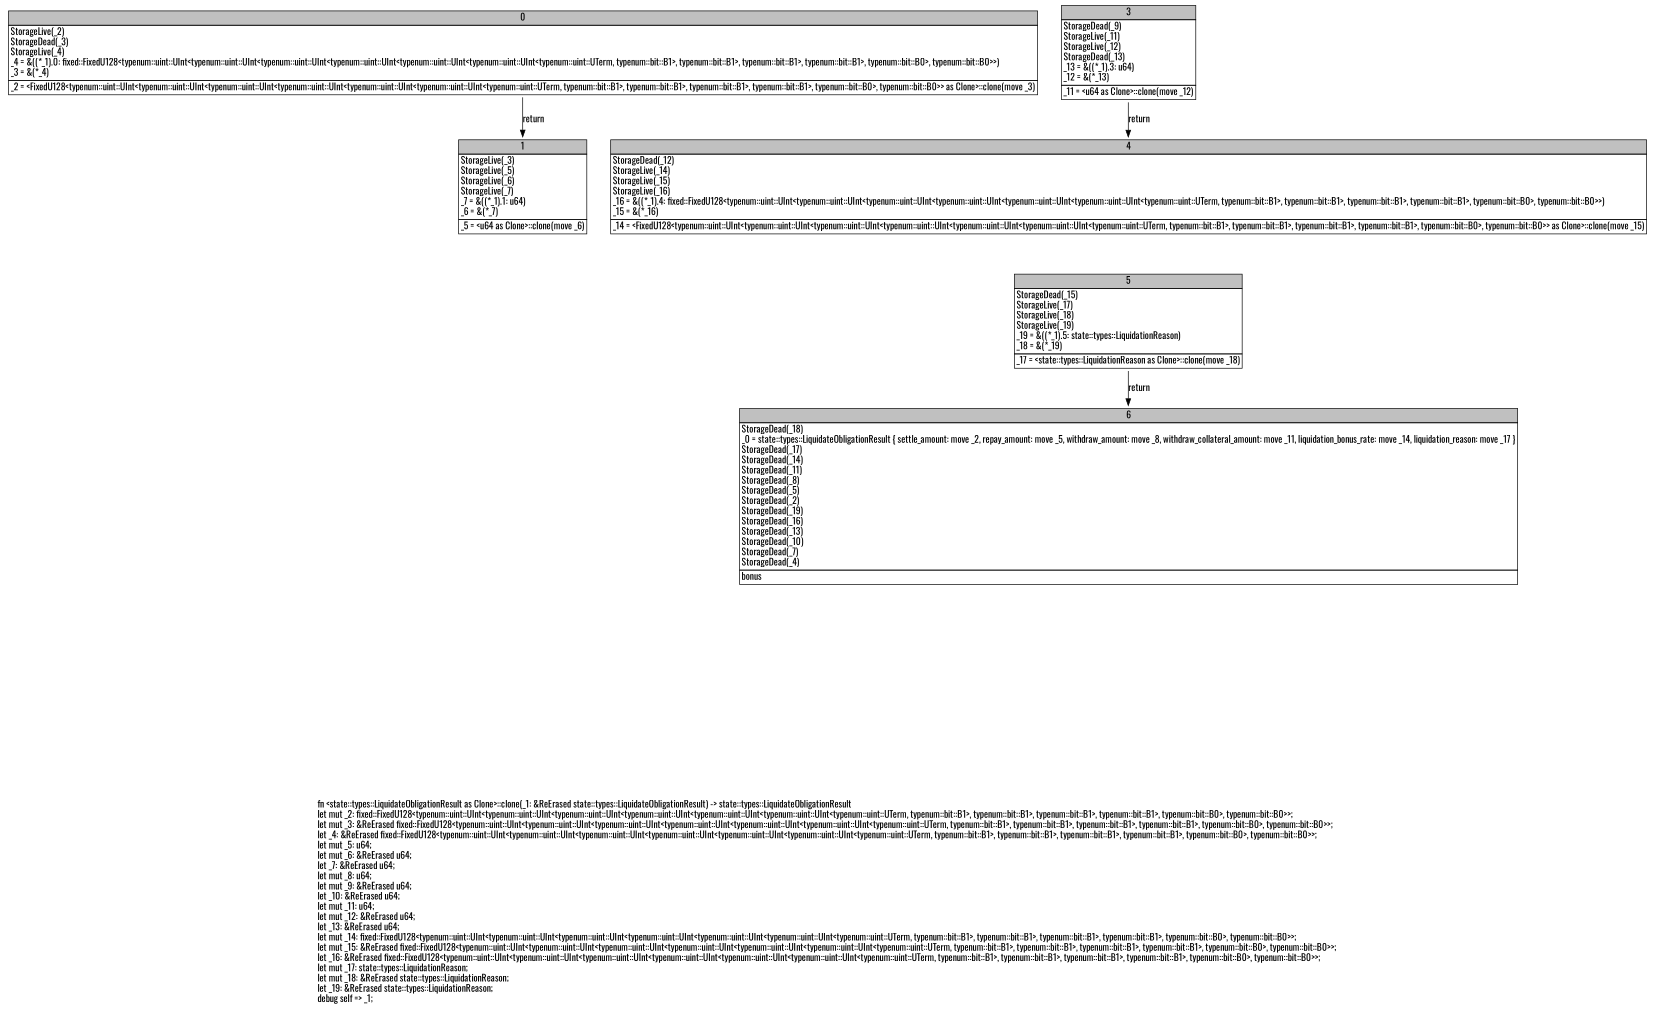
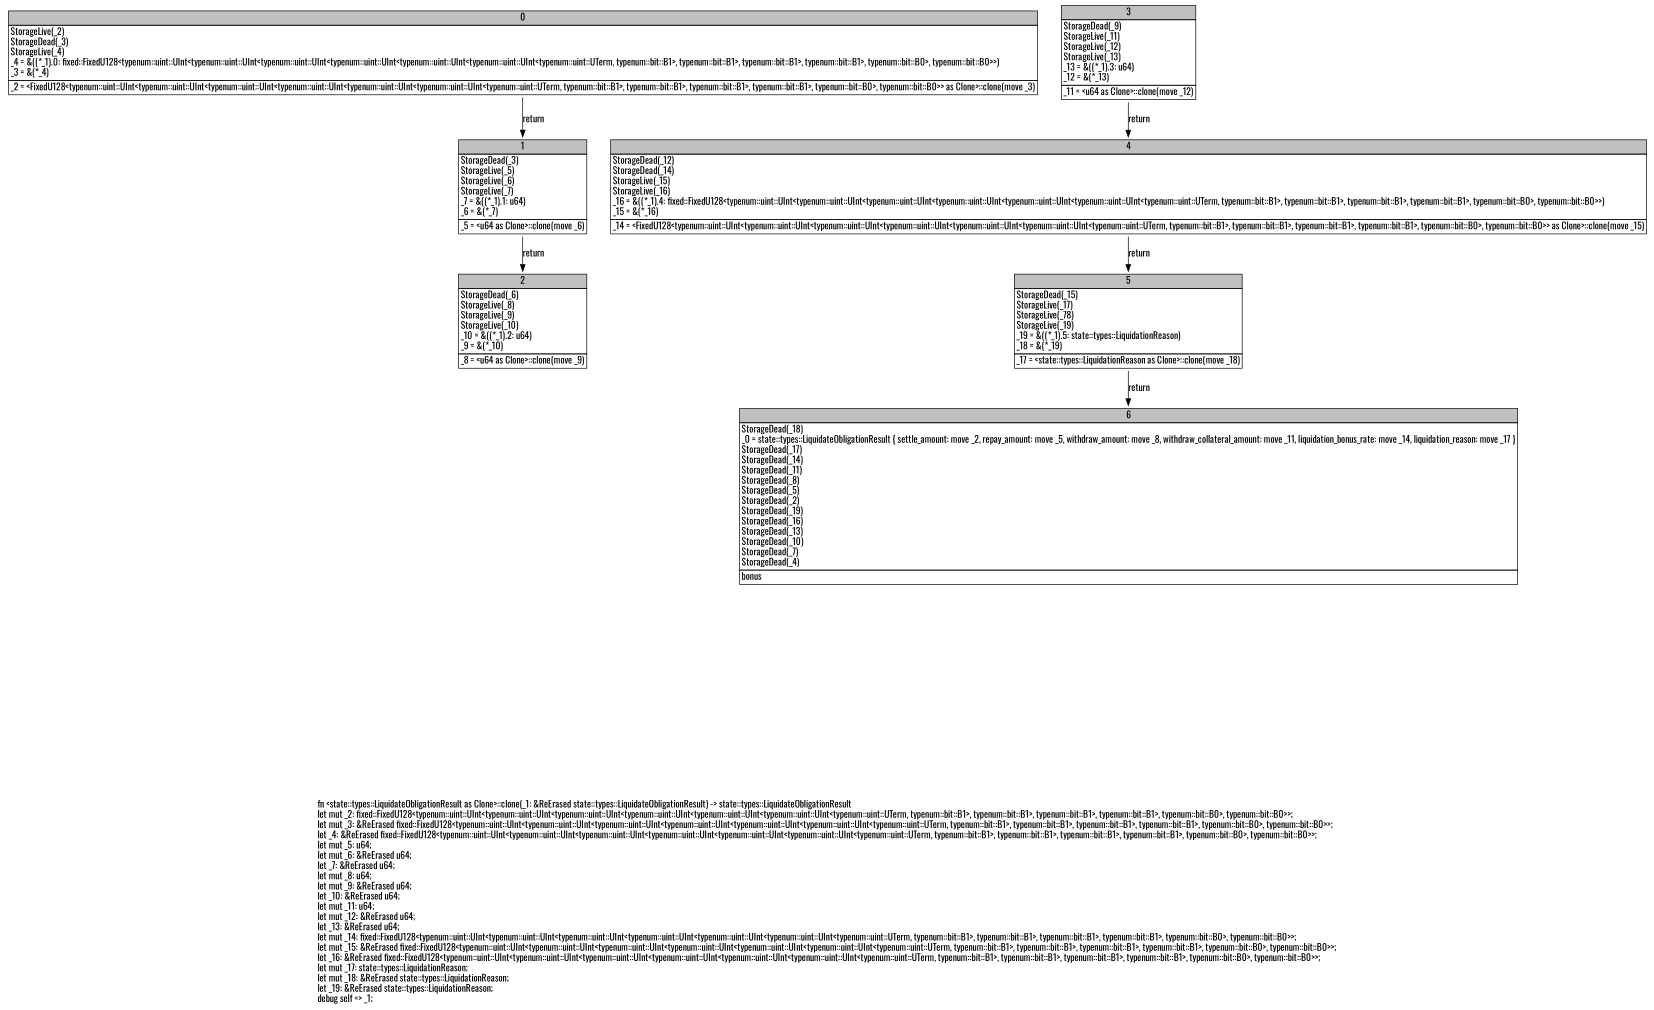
node "3": text "StorageDead(_13)" -> "StorageLive(_13)"
node "1": text "StorageLive(_3)" -> "StorageDead(_3)"
node "4": text "StorageLive(_14)" -> "StorageDead(_14)"
edge "4" -> "5": added, label "return"
node "5": text "StorageLive(_18)" -> "StorageLive(_78)"
node "2": added
